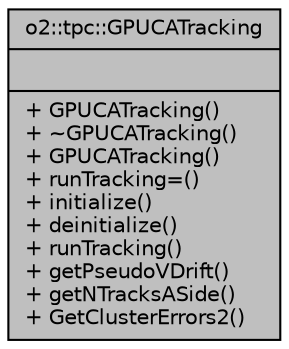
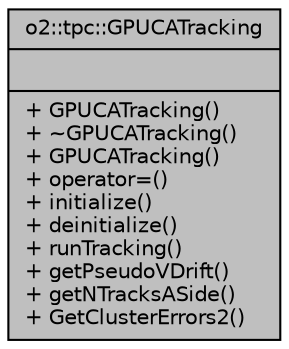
node "o2::tpc::GPUCATracking": text "+ runTracking=()" -> "+ operator=()"
